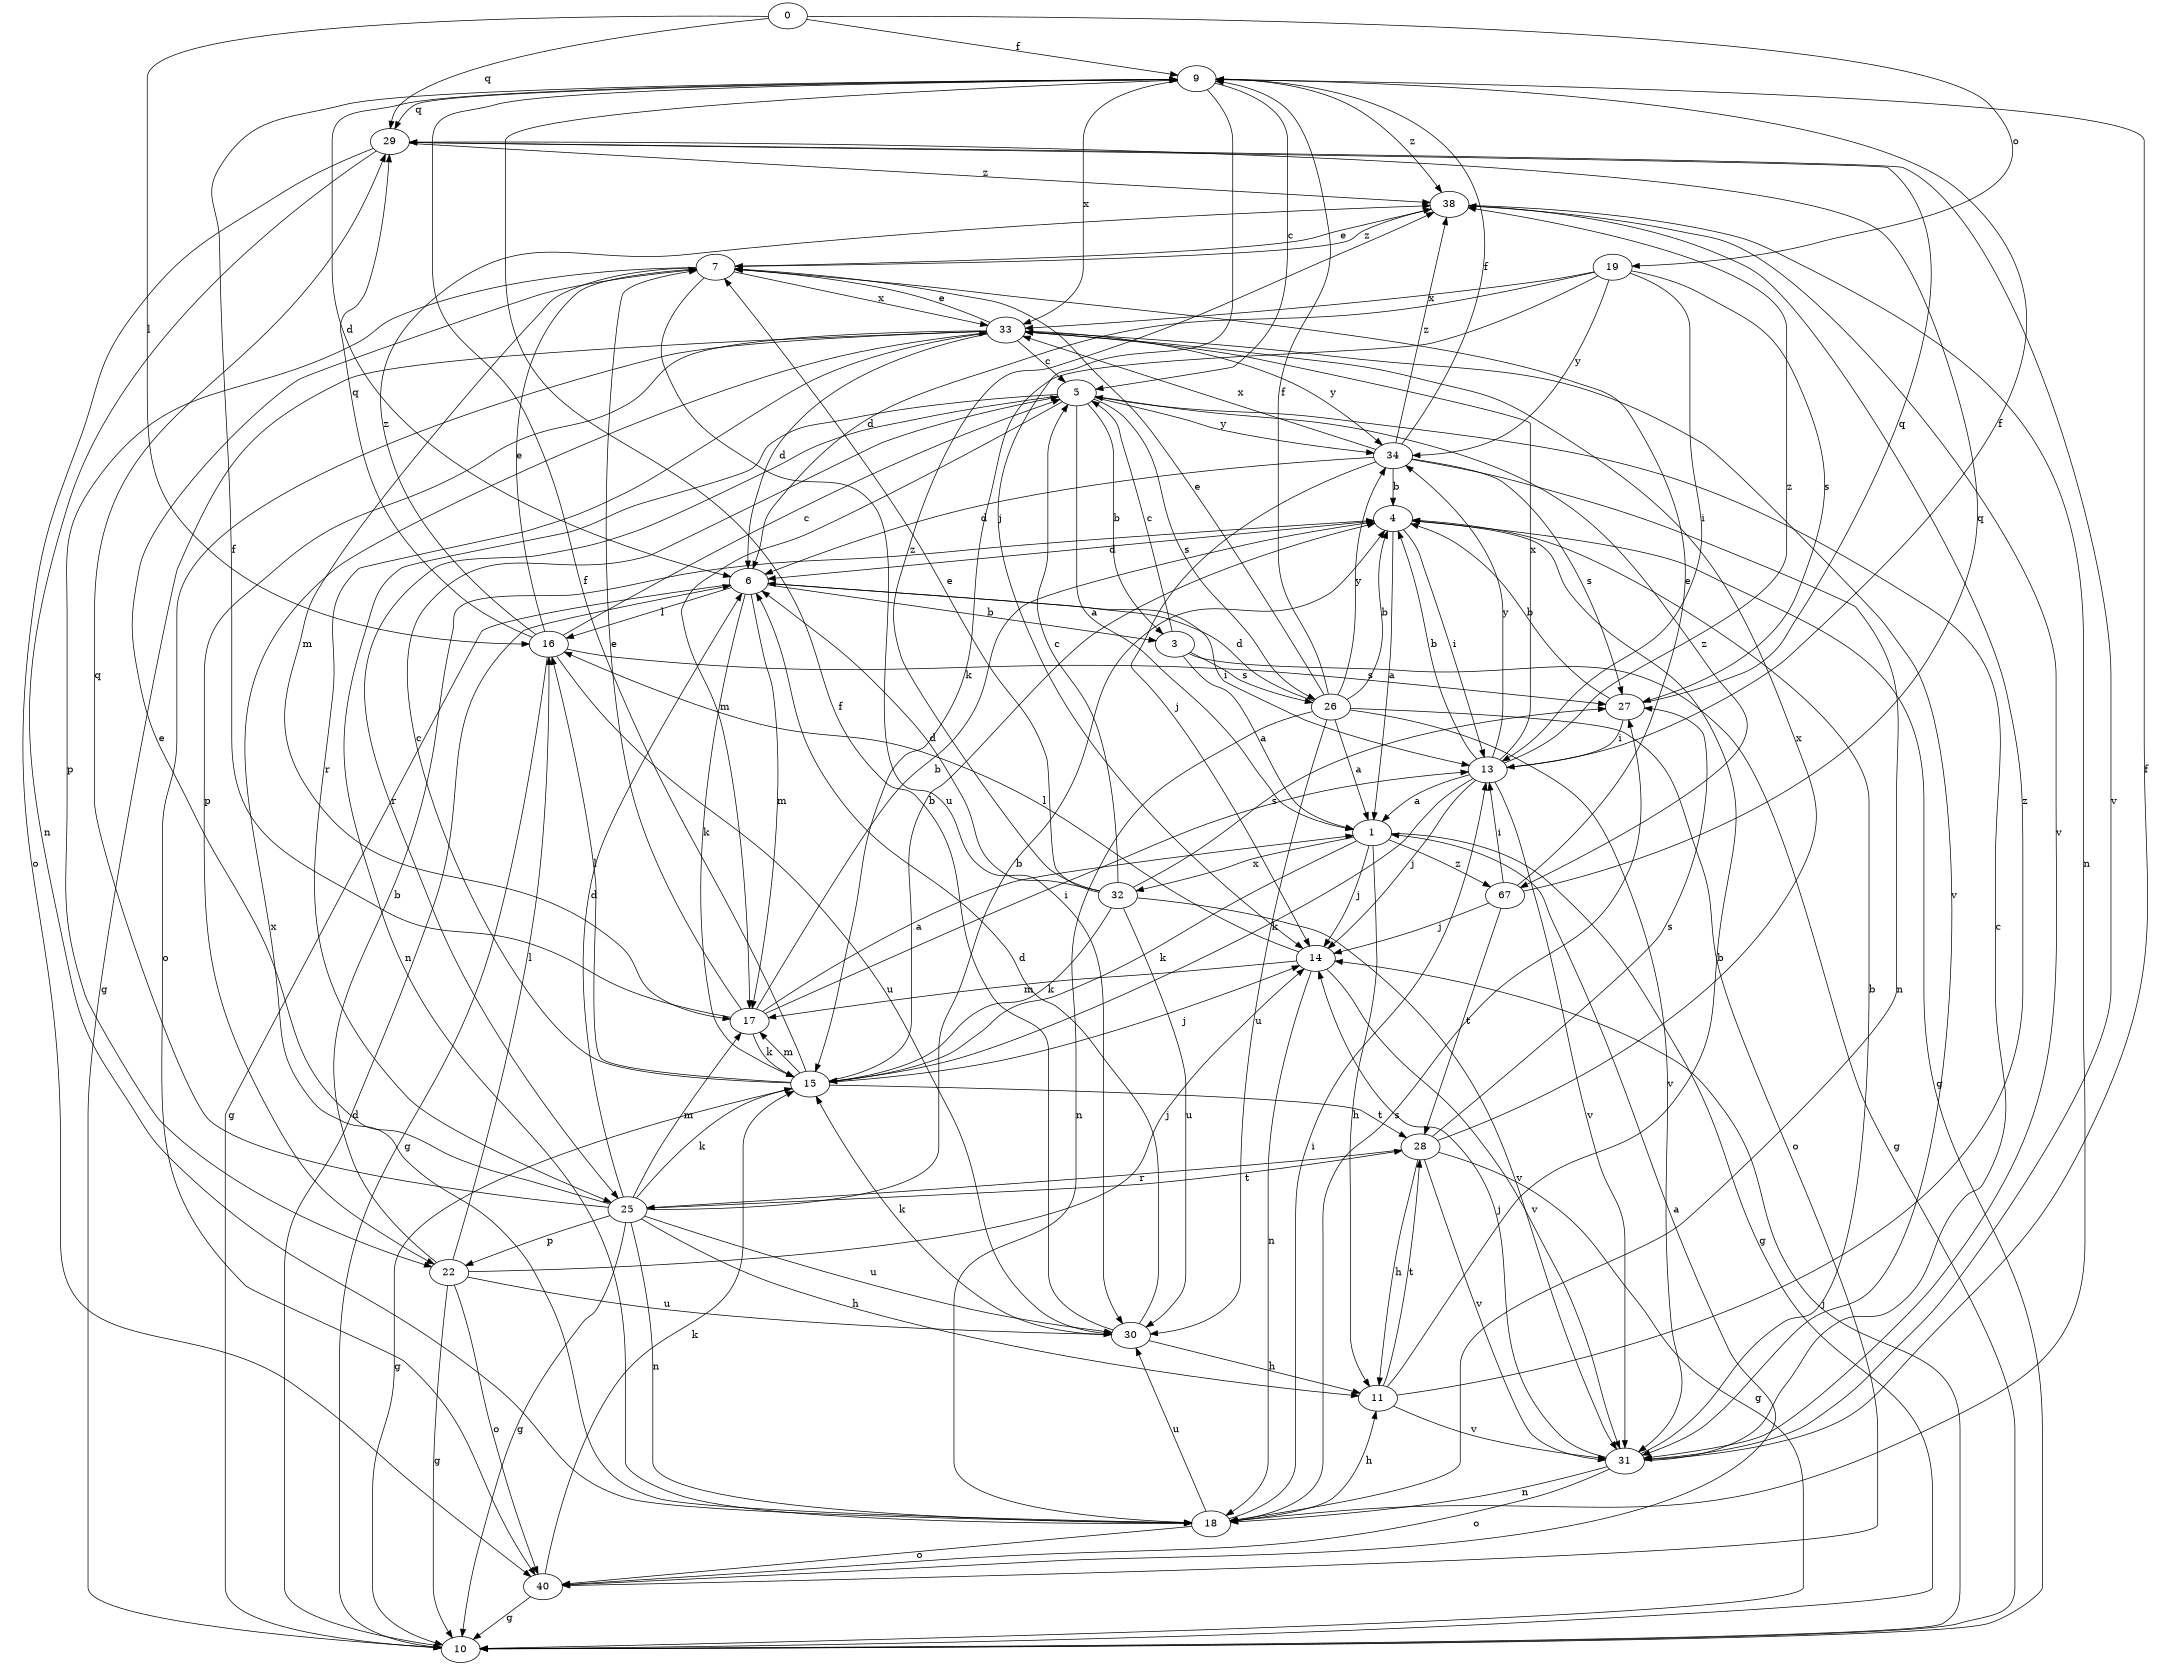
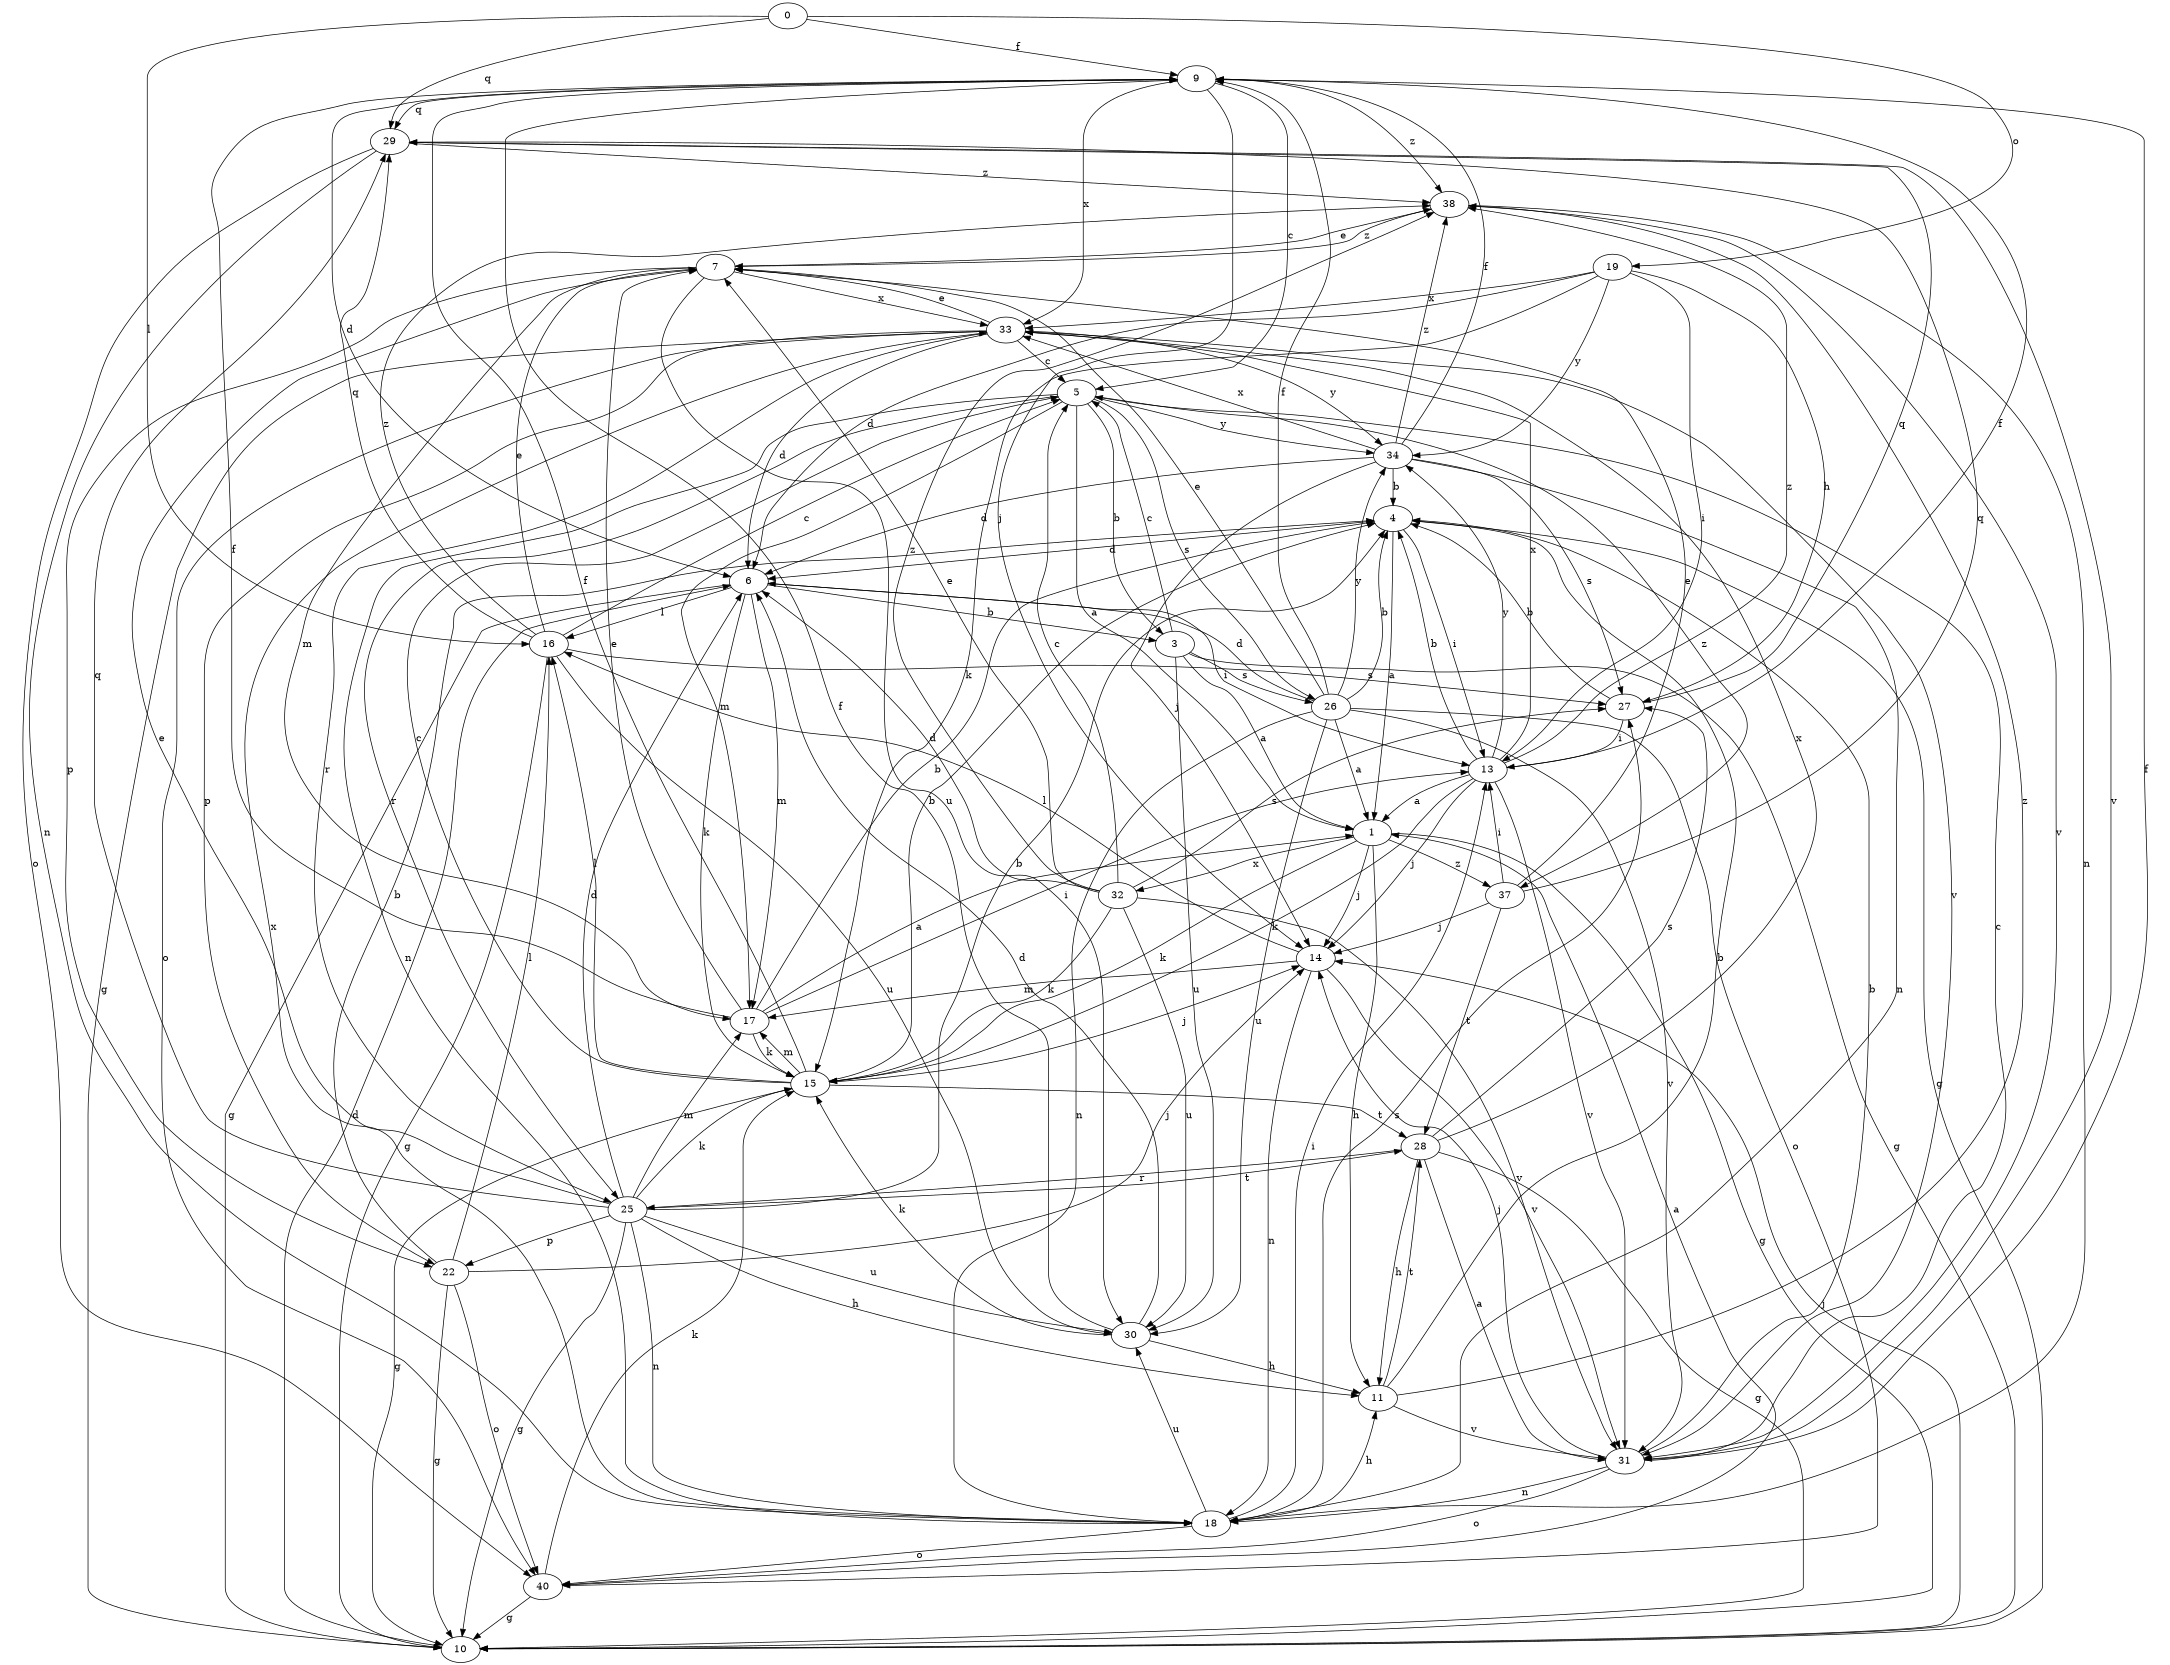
edge "19" -> "27": label "s" -> "h"
node "67": label "67" -> "37"
edge "28" -> "31": label "v" -> "a"
edge "22" -> "30": now "3" -> "30"
